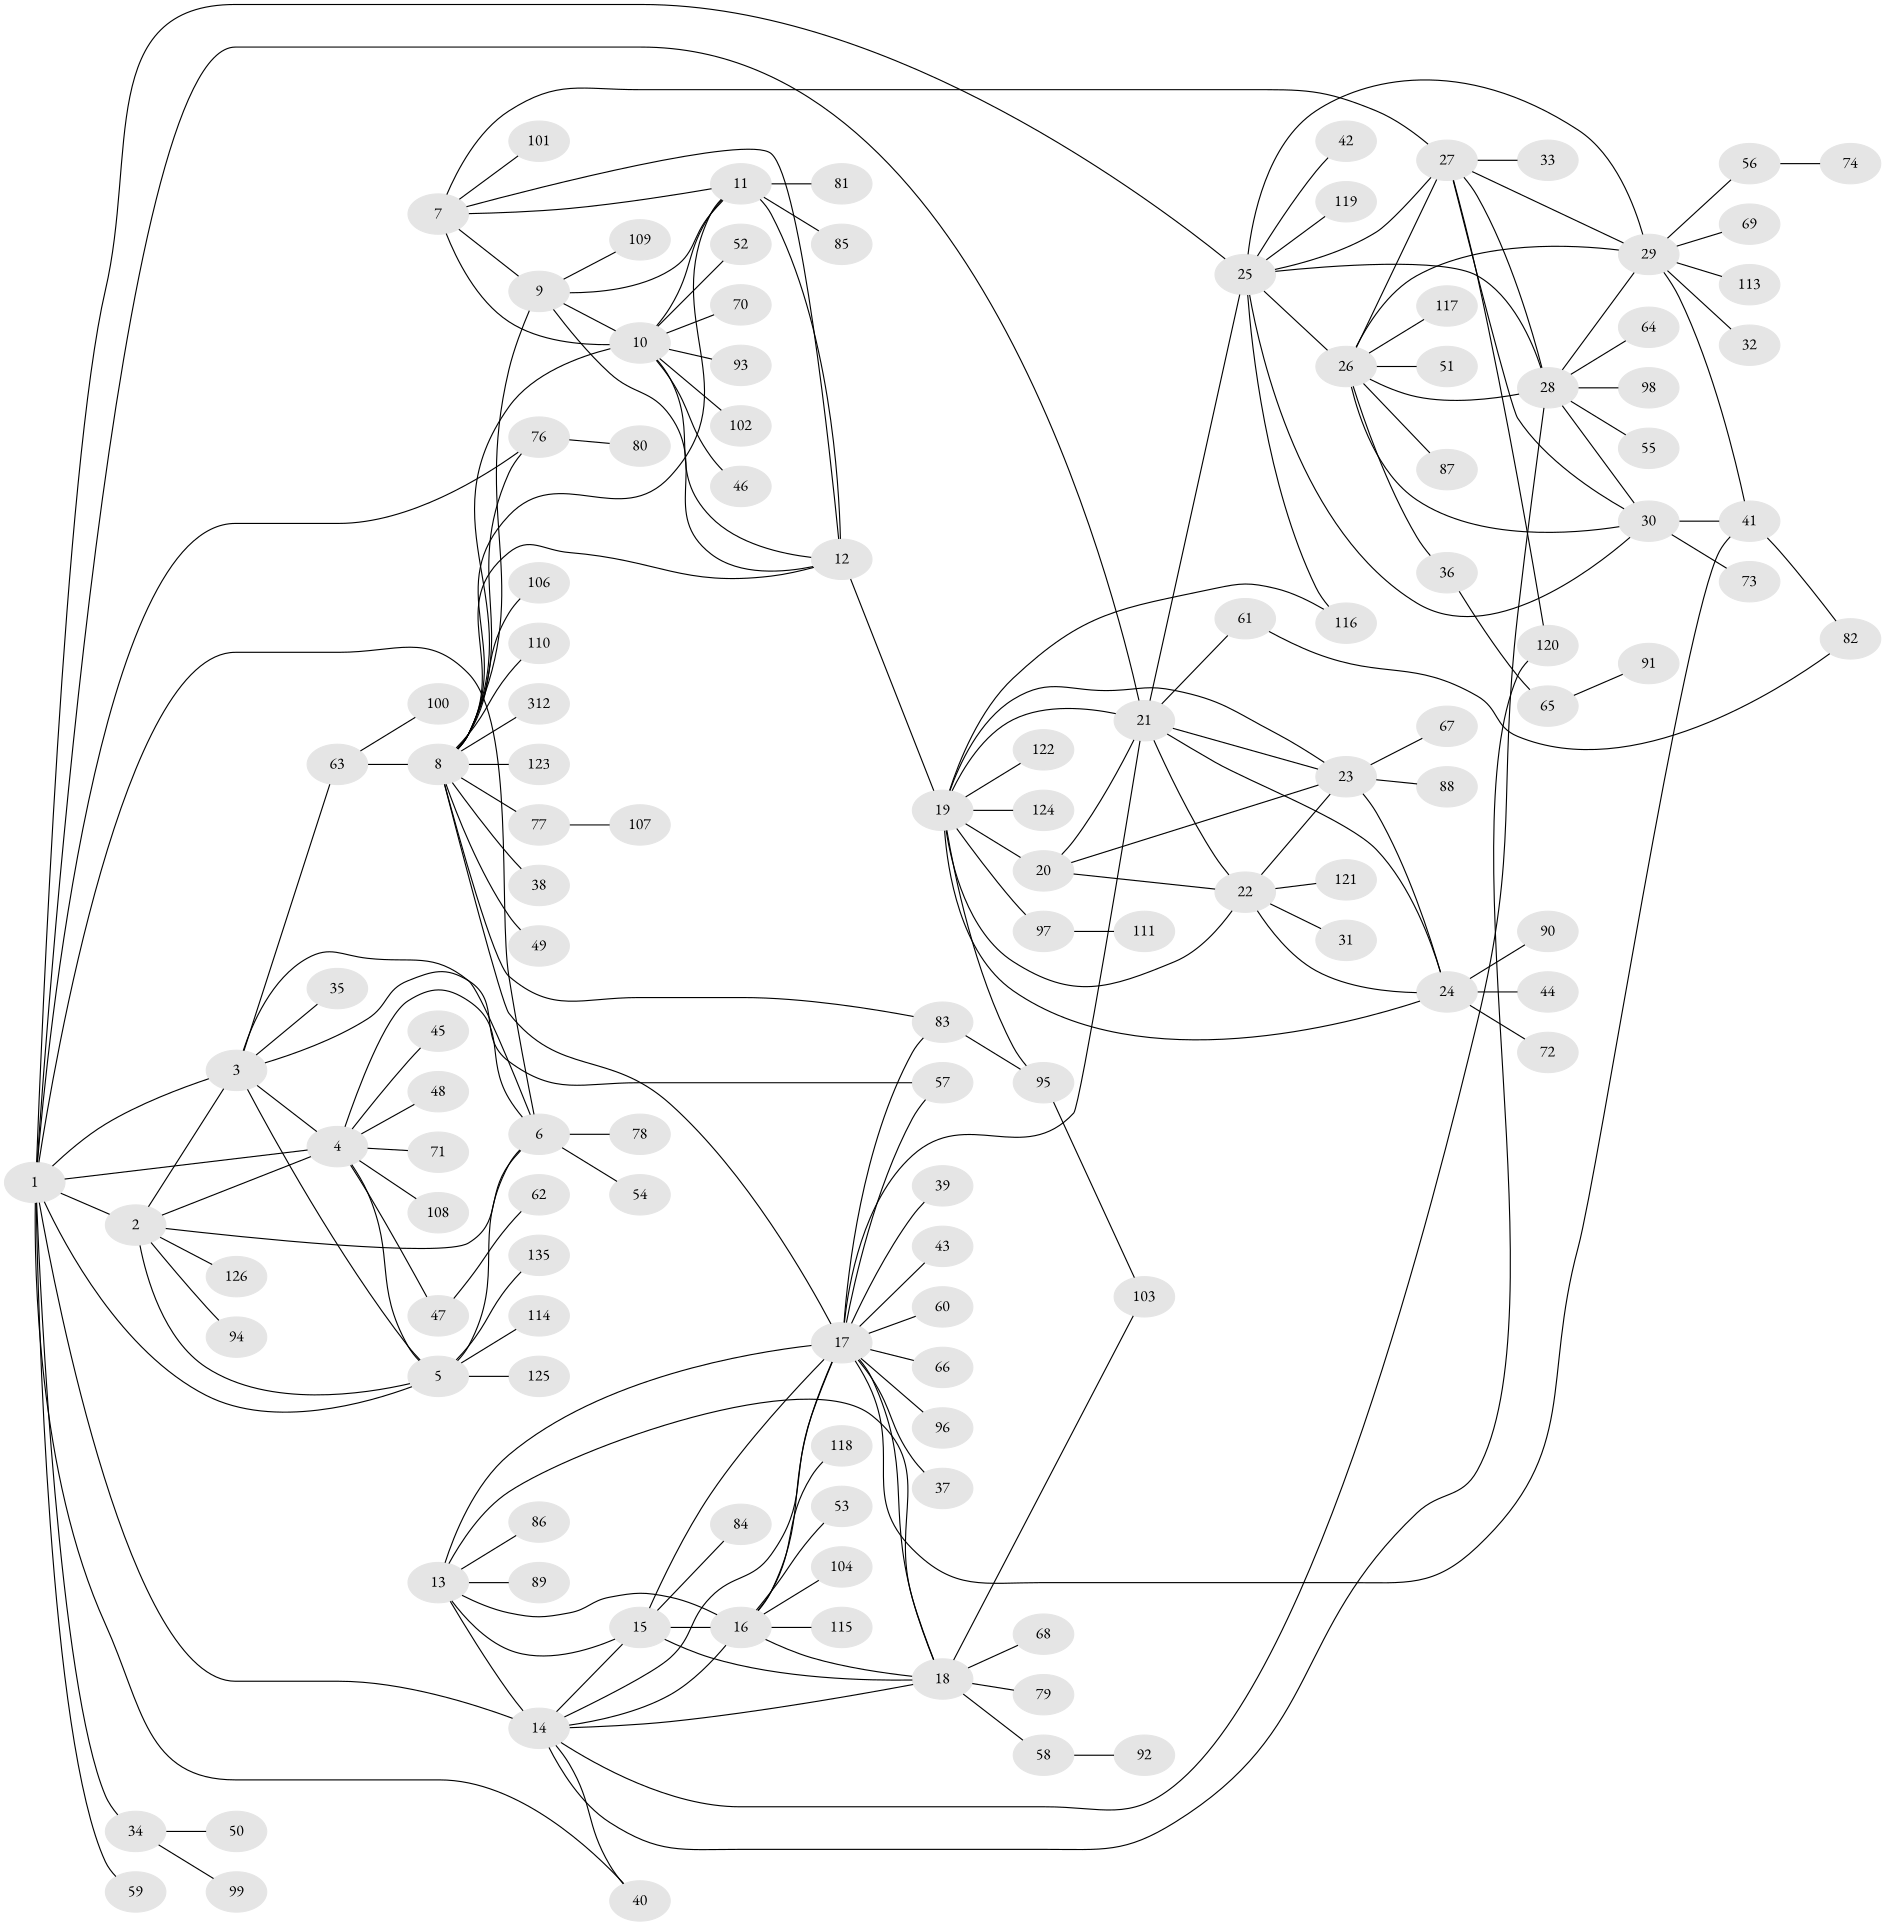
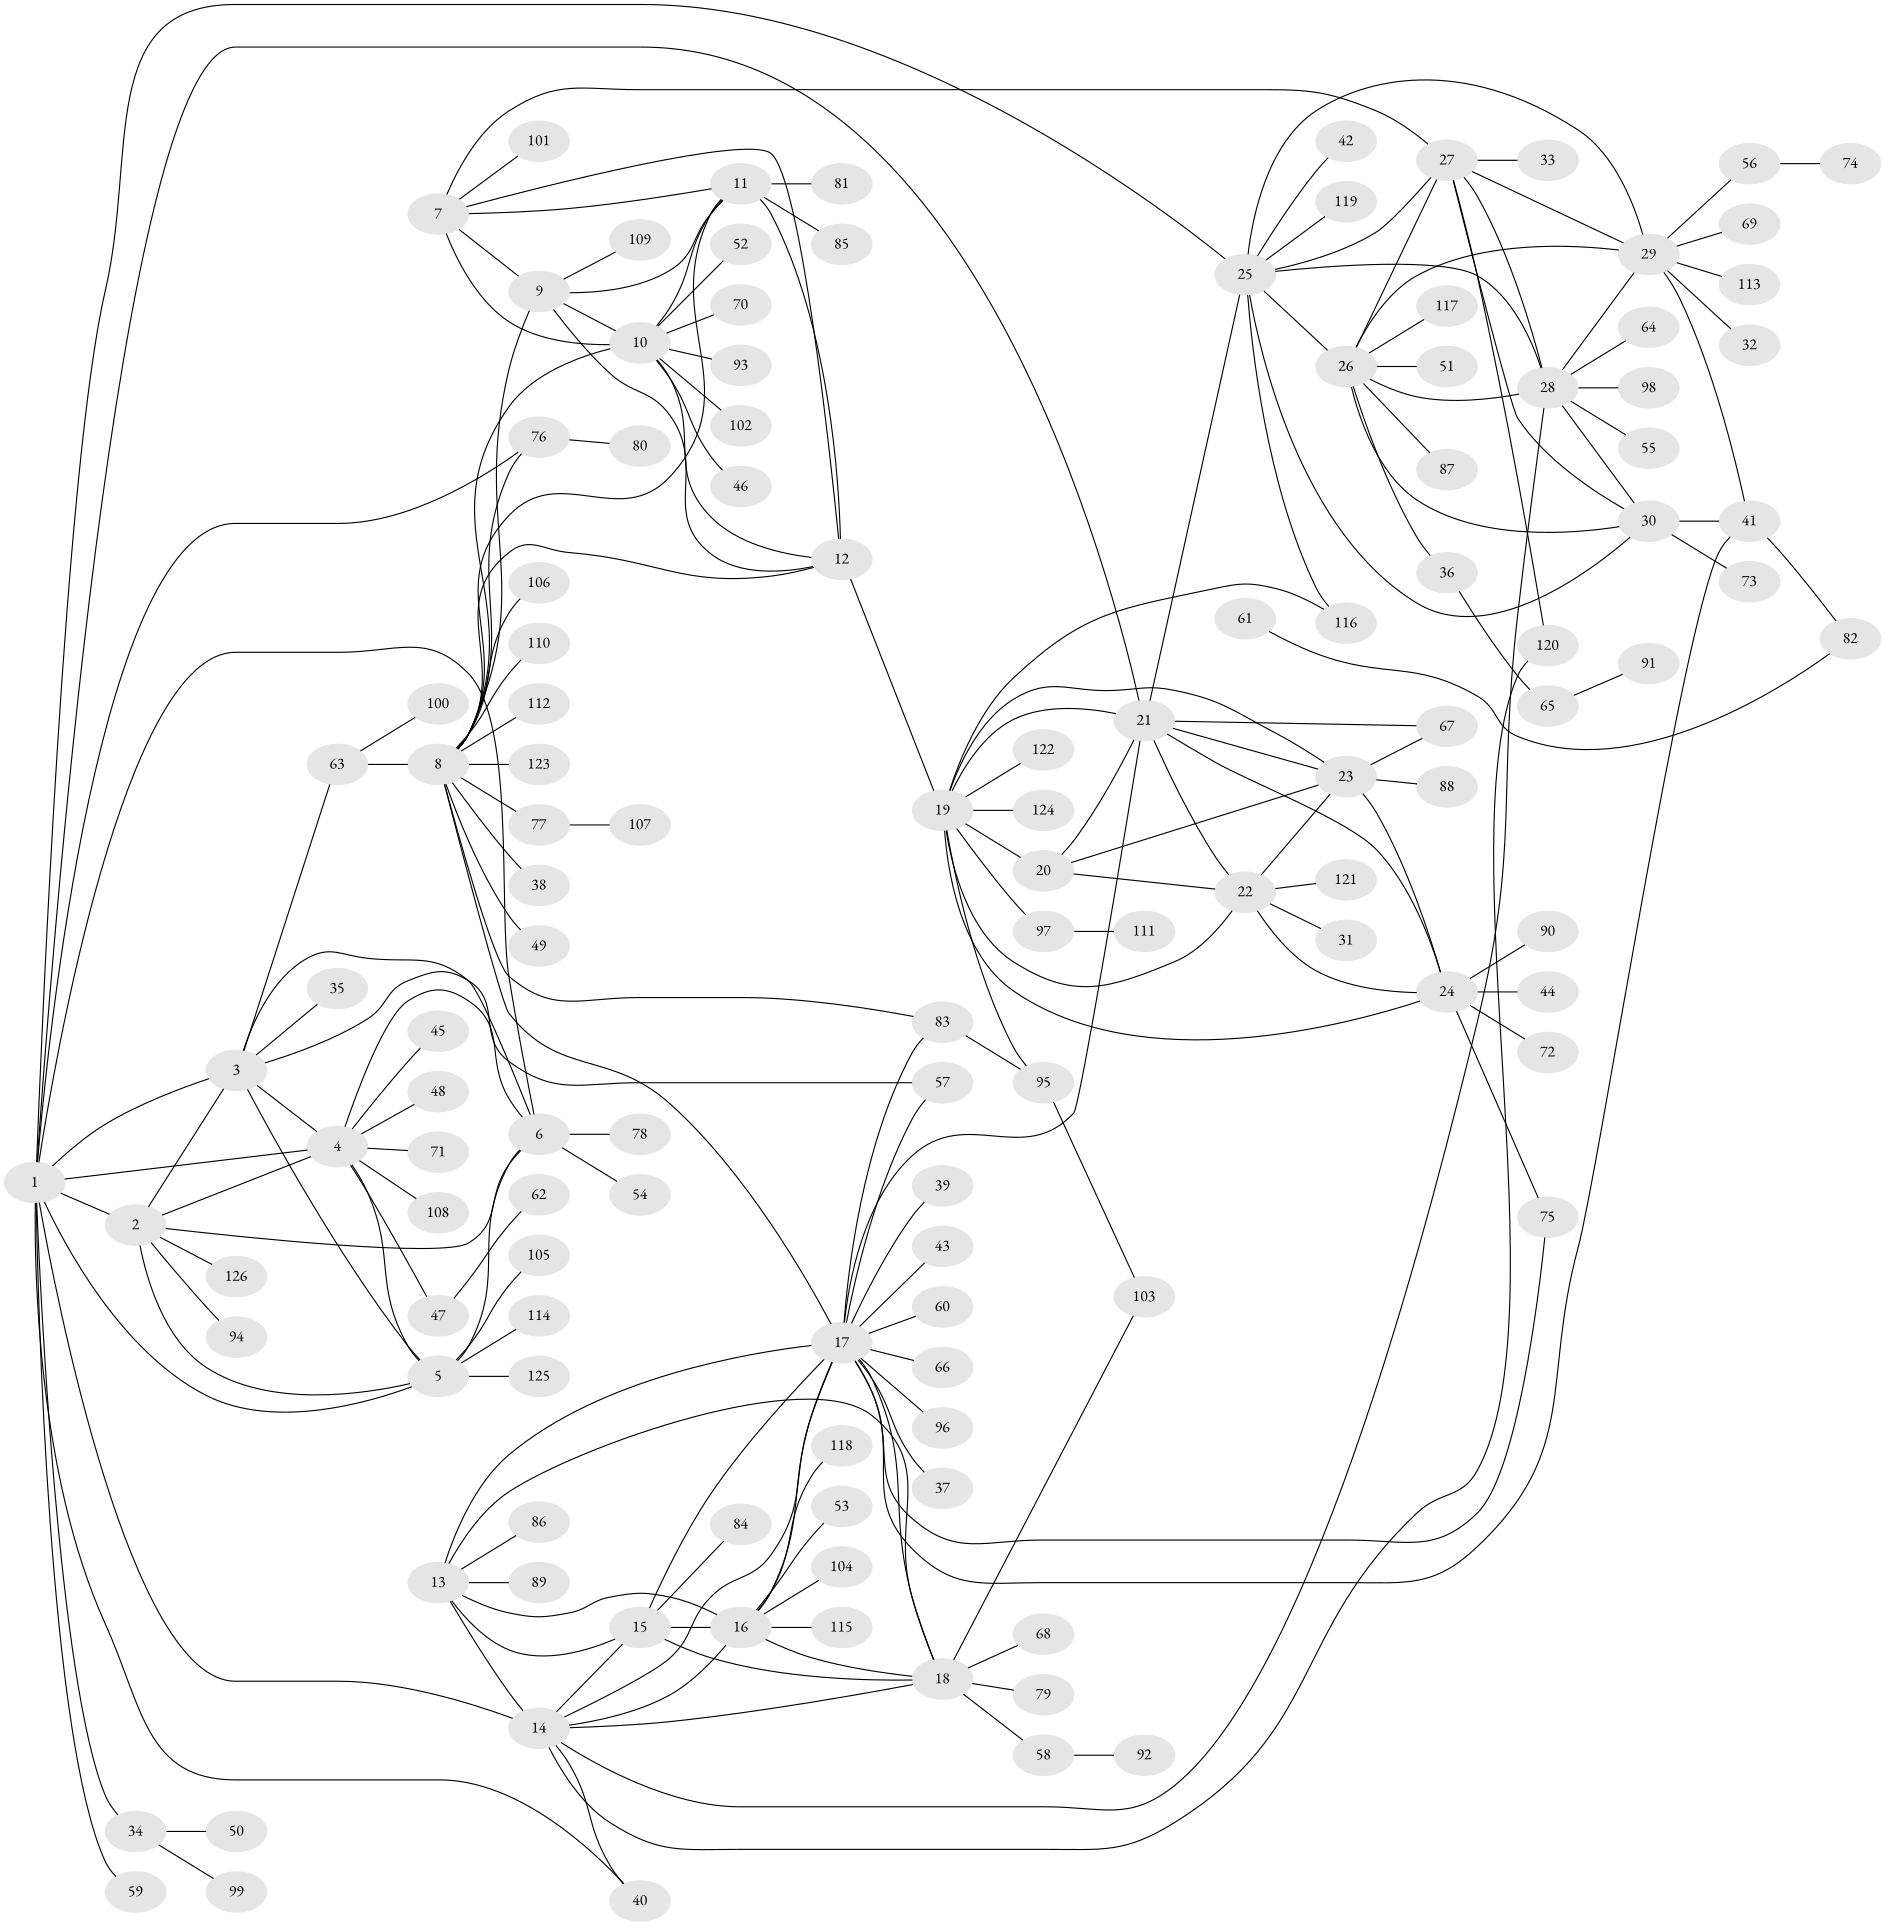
edge "61" -- "21": now "67" -- "21"
node "312": label "312" -> "112"
node "75": added
node "135": label "135" -> "105"
